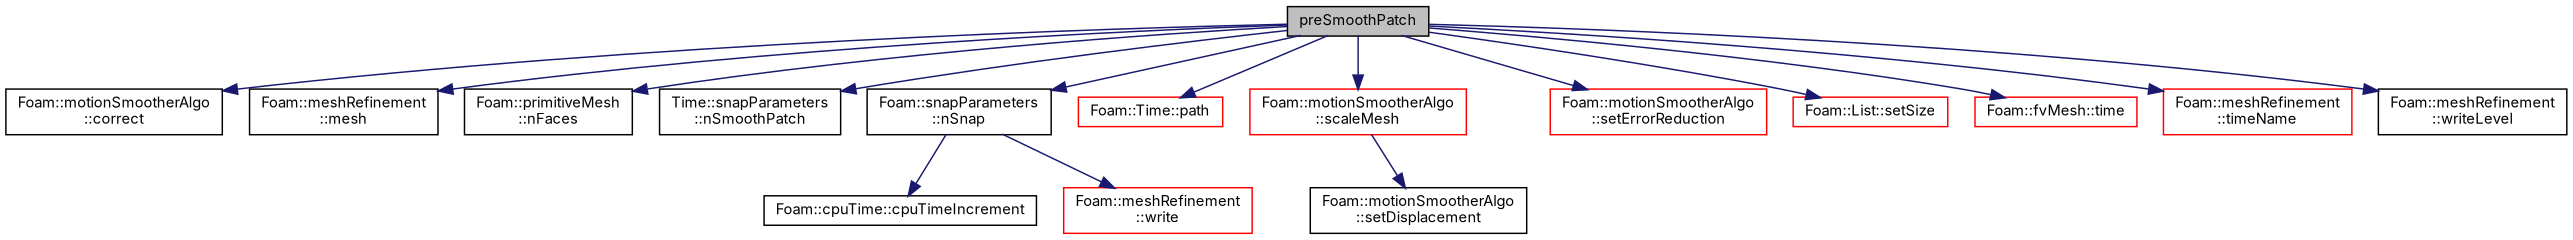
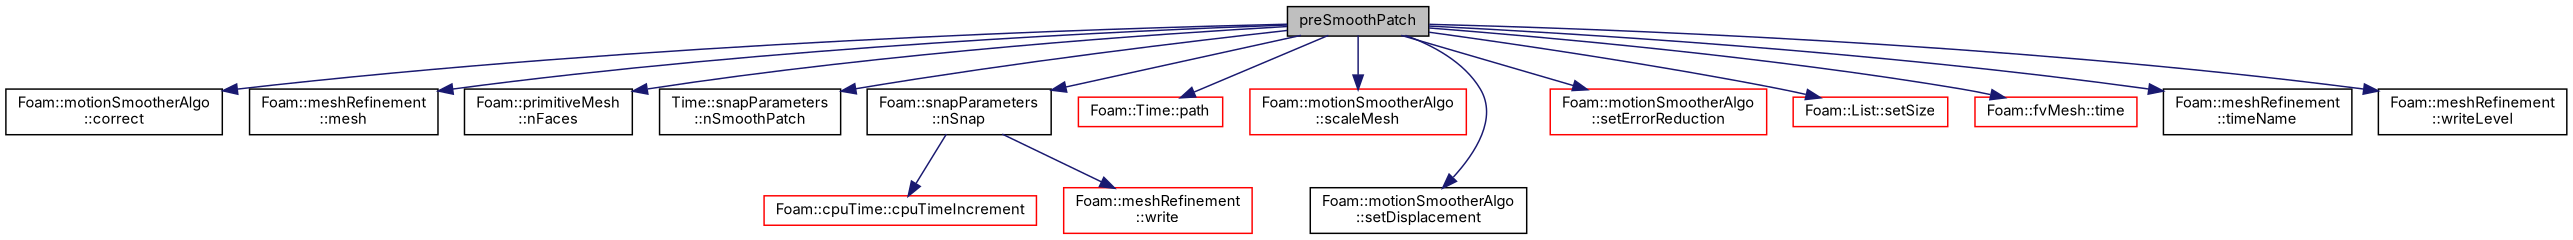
node "Foam::meshRefinement ::timeName": color red -> black
edge "Foam::motionSmootherAlgo ::scaleMesh" -> "Foam::motionSmootherAlgo ::setDisplacement": now "preSmoothPatch" -> "Foam::motionSmootherAlgo ::setDisplacement"
node "Foam::cpuTime::cpuTimeIncrement": color black -> red
